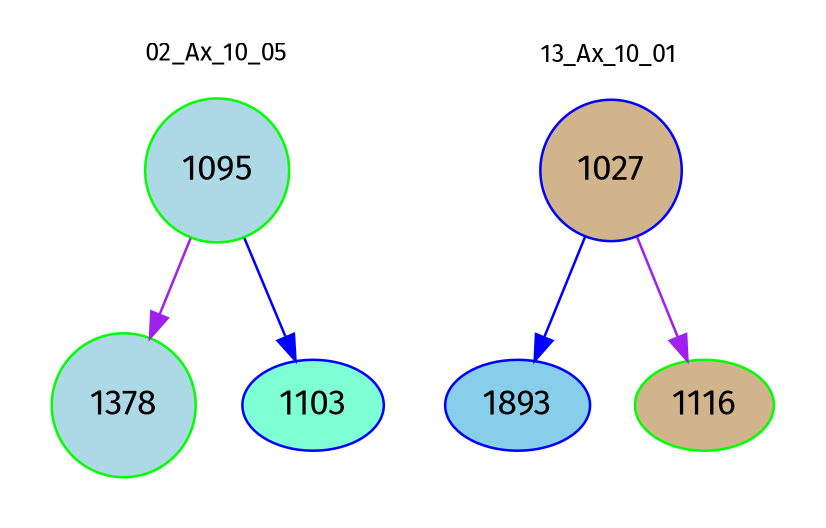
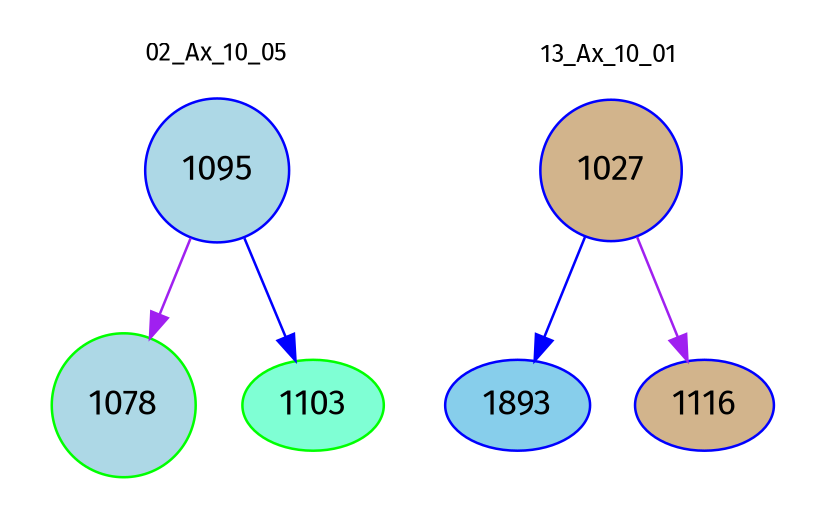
node "1095": color green -> blue
node "1378": label "1378" -> "1078"
node "1103": color blue -> green
node "1116": color green -> blue
